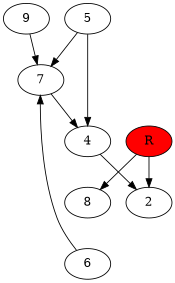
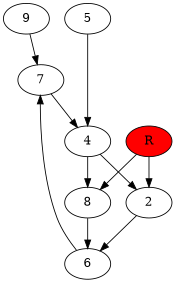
edge "5" -> "7": removed
edge "4" -> "8": added
edge "8" -> "6": added
edge "2" -> "6": added
